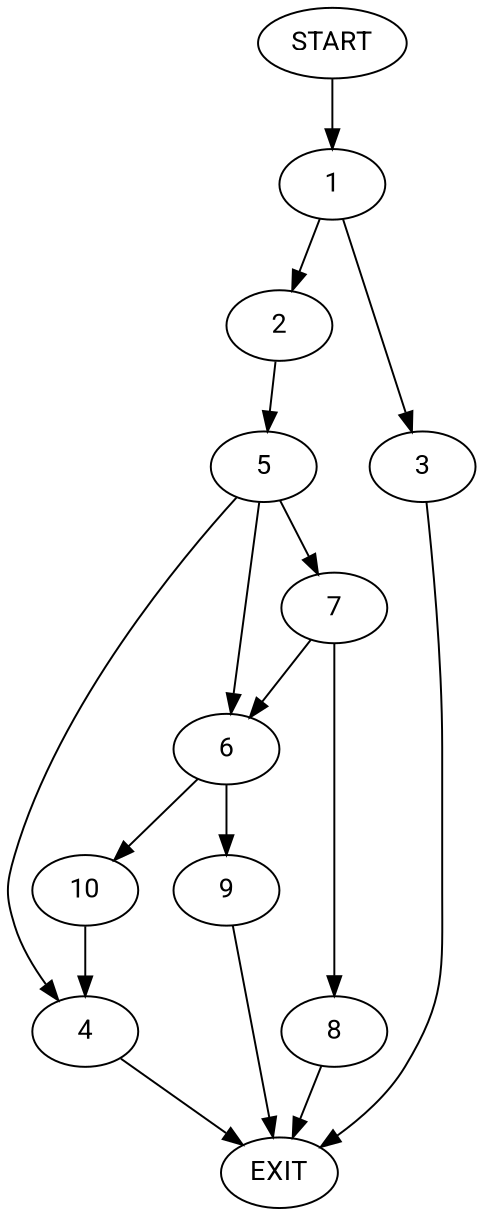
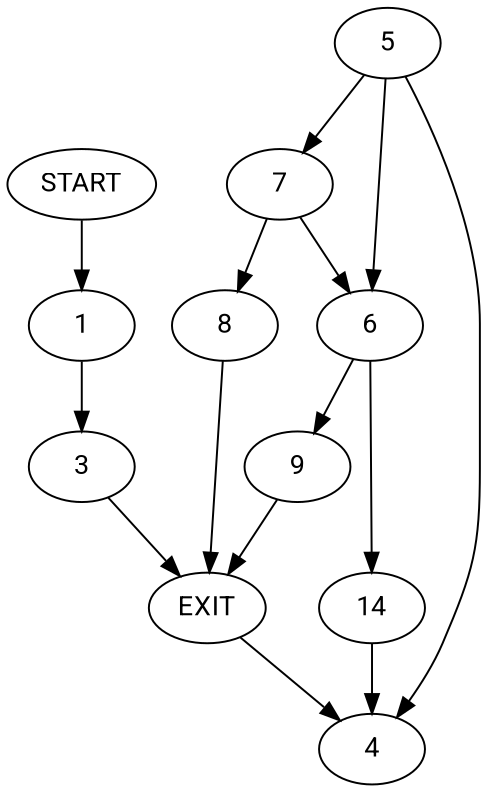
node "2": removed
node "10": label "10" -> "14"
edge "4" -> "EXIT": reversed
